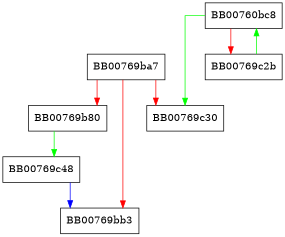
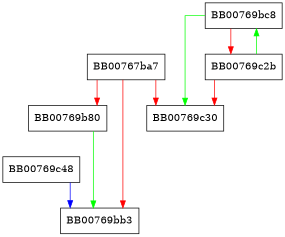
node "BB00760bc8": label "BB00760bc8" -> "BB00769bc8"
node "BB00769ba7": label "BB00769ba7" -> "BB00767ba7"
edge "BB00769c2b" -> "BB00769c30": added
edge "BB00769b80" -> "BB00769c48": now "BB00769b80" -> "BB00769bb3"
